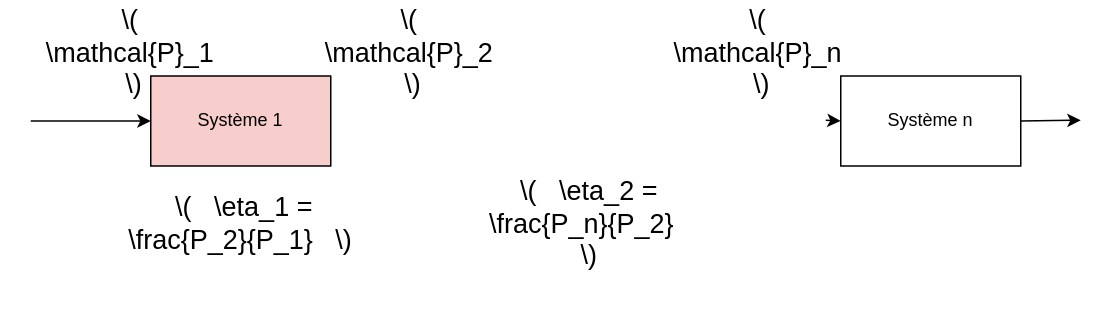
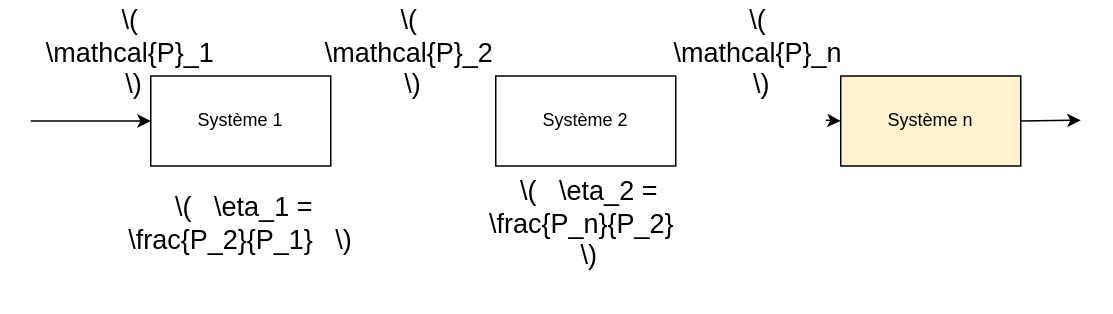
node "Système 1": fillcolor #f8cecc -> #ffffff
node "Système 2": added
node "Système n": fillcolor #ffffff -> #fff2cc
